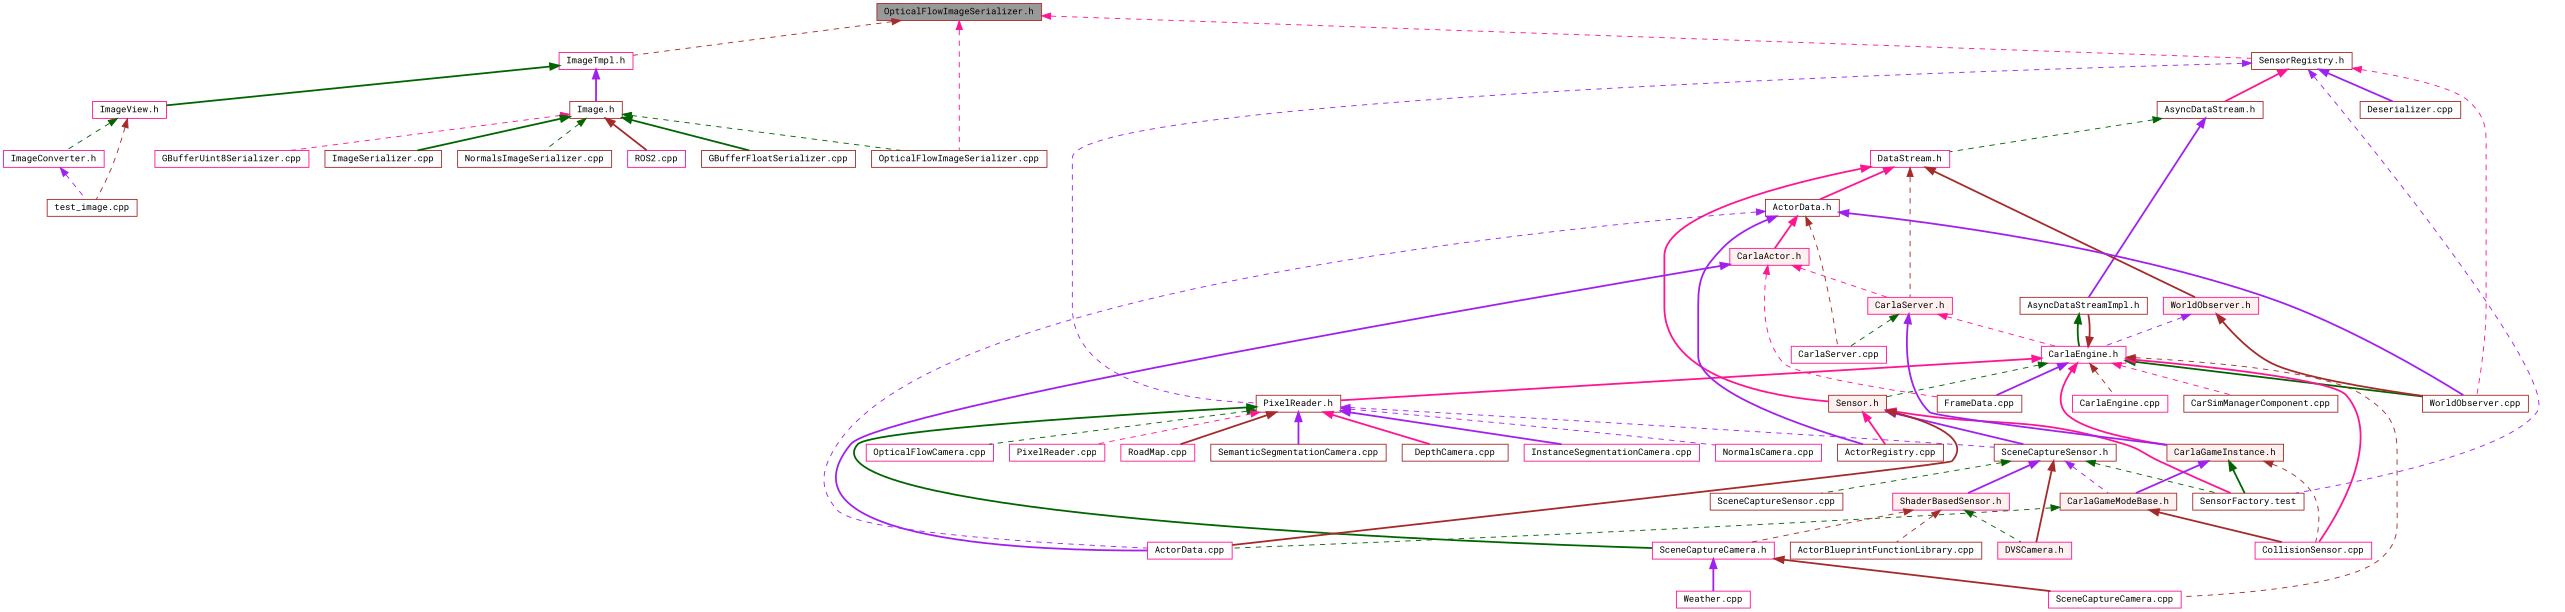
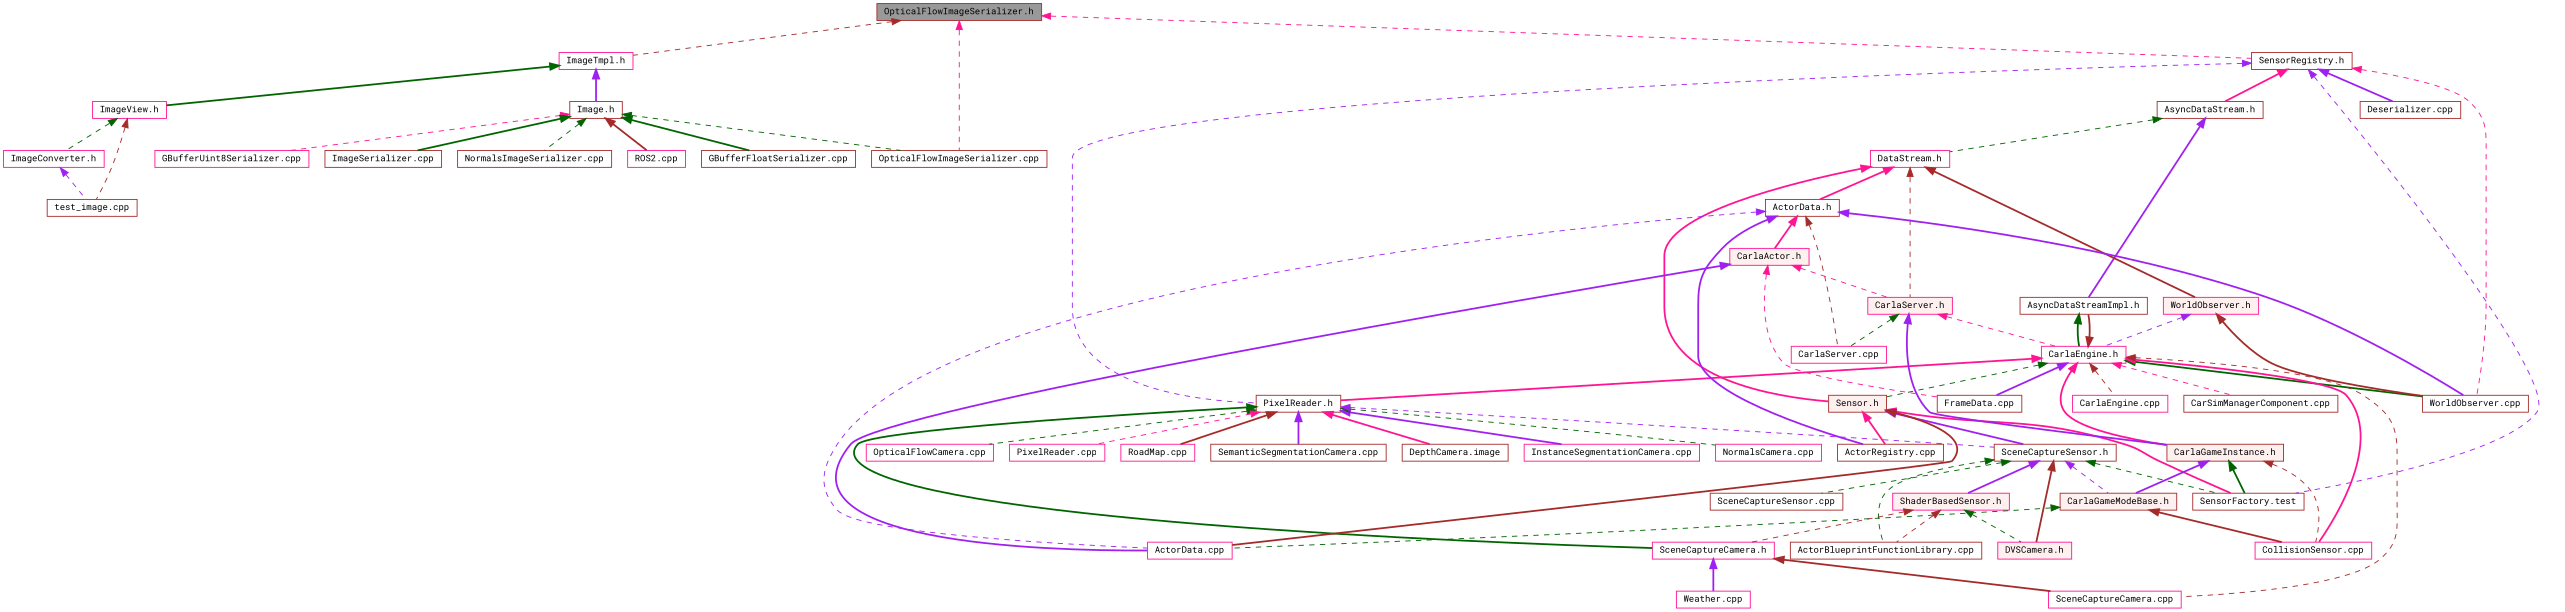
edge "NormalsCamera.cpp" -> "PixelReader.h": color purple -> darkgreen
node "DepthCamera.cpp": label "DepthCamera.cpp" -> "DepthCamera.image"
edge "ActorBlueprintFunctionLibrary.cpp" -> "SceneCaptureSensor.h": added
